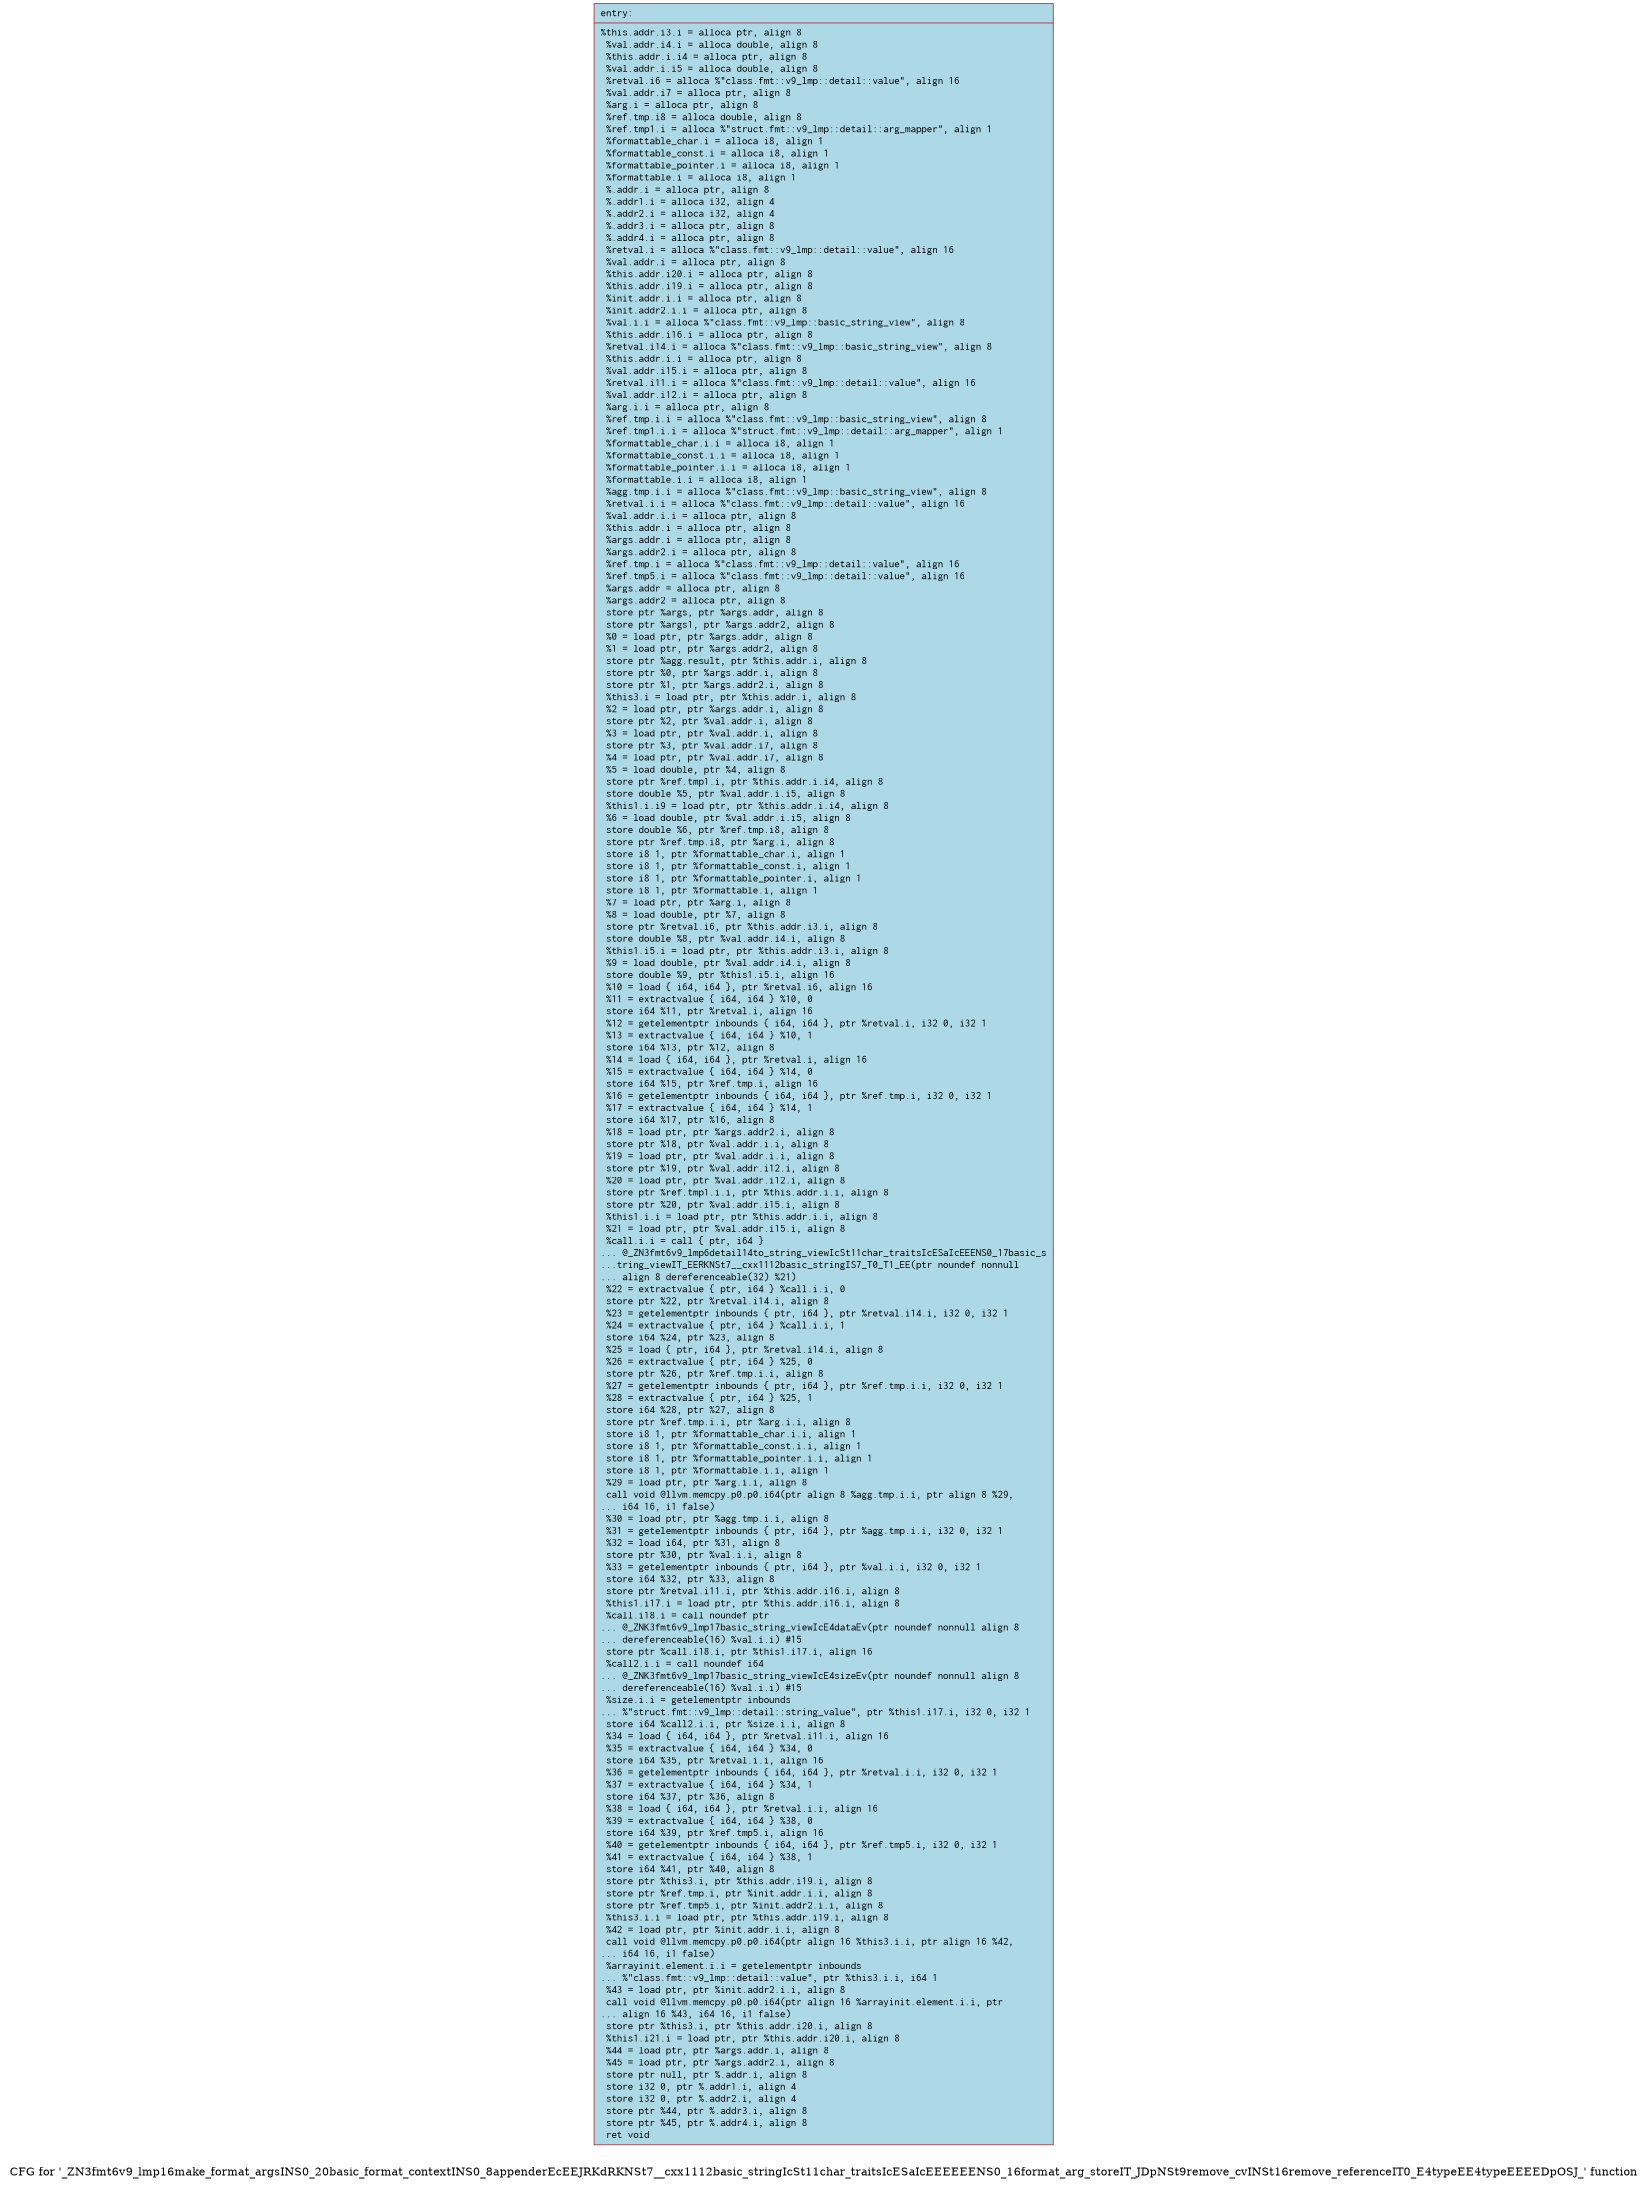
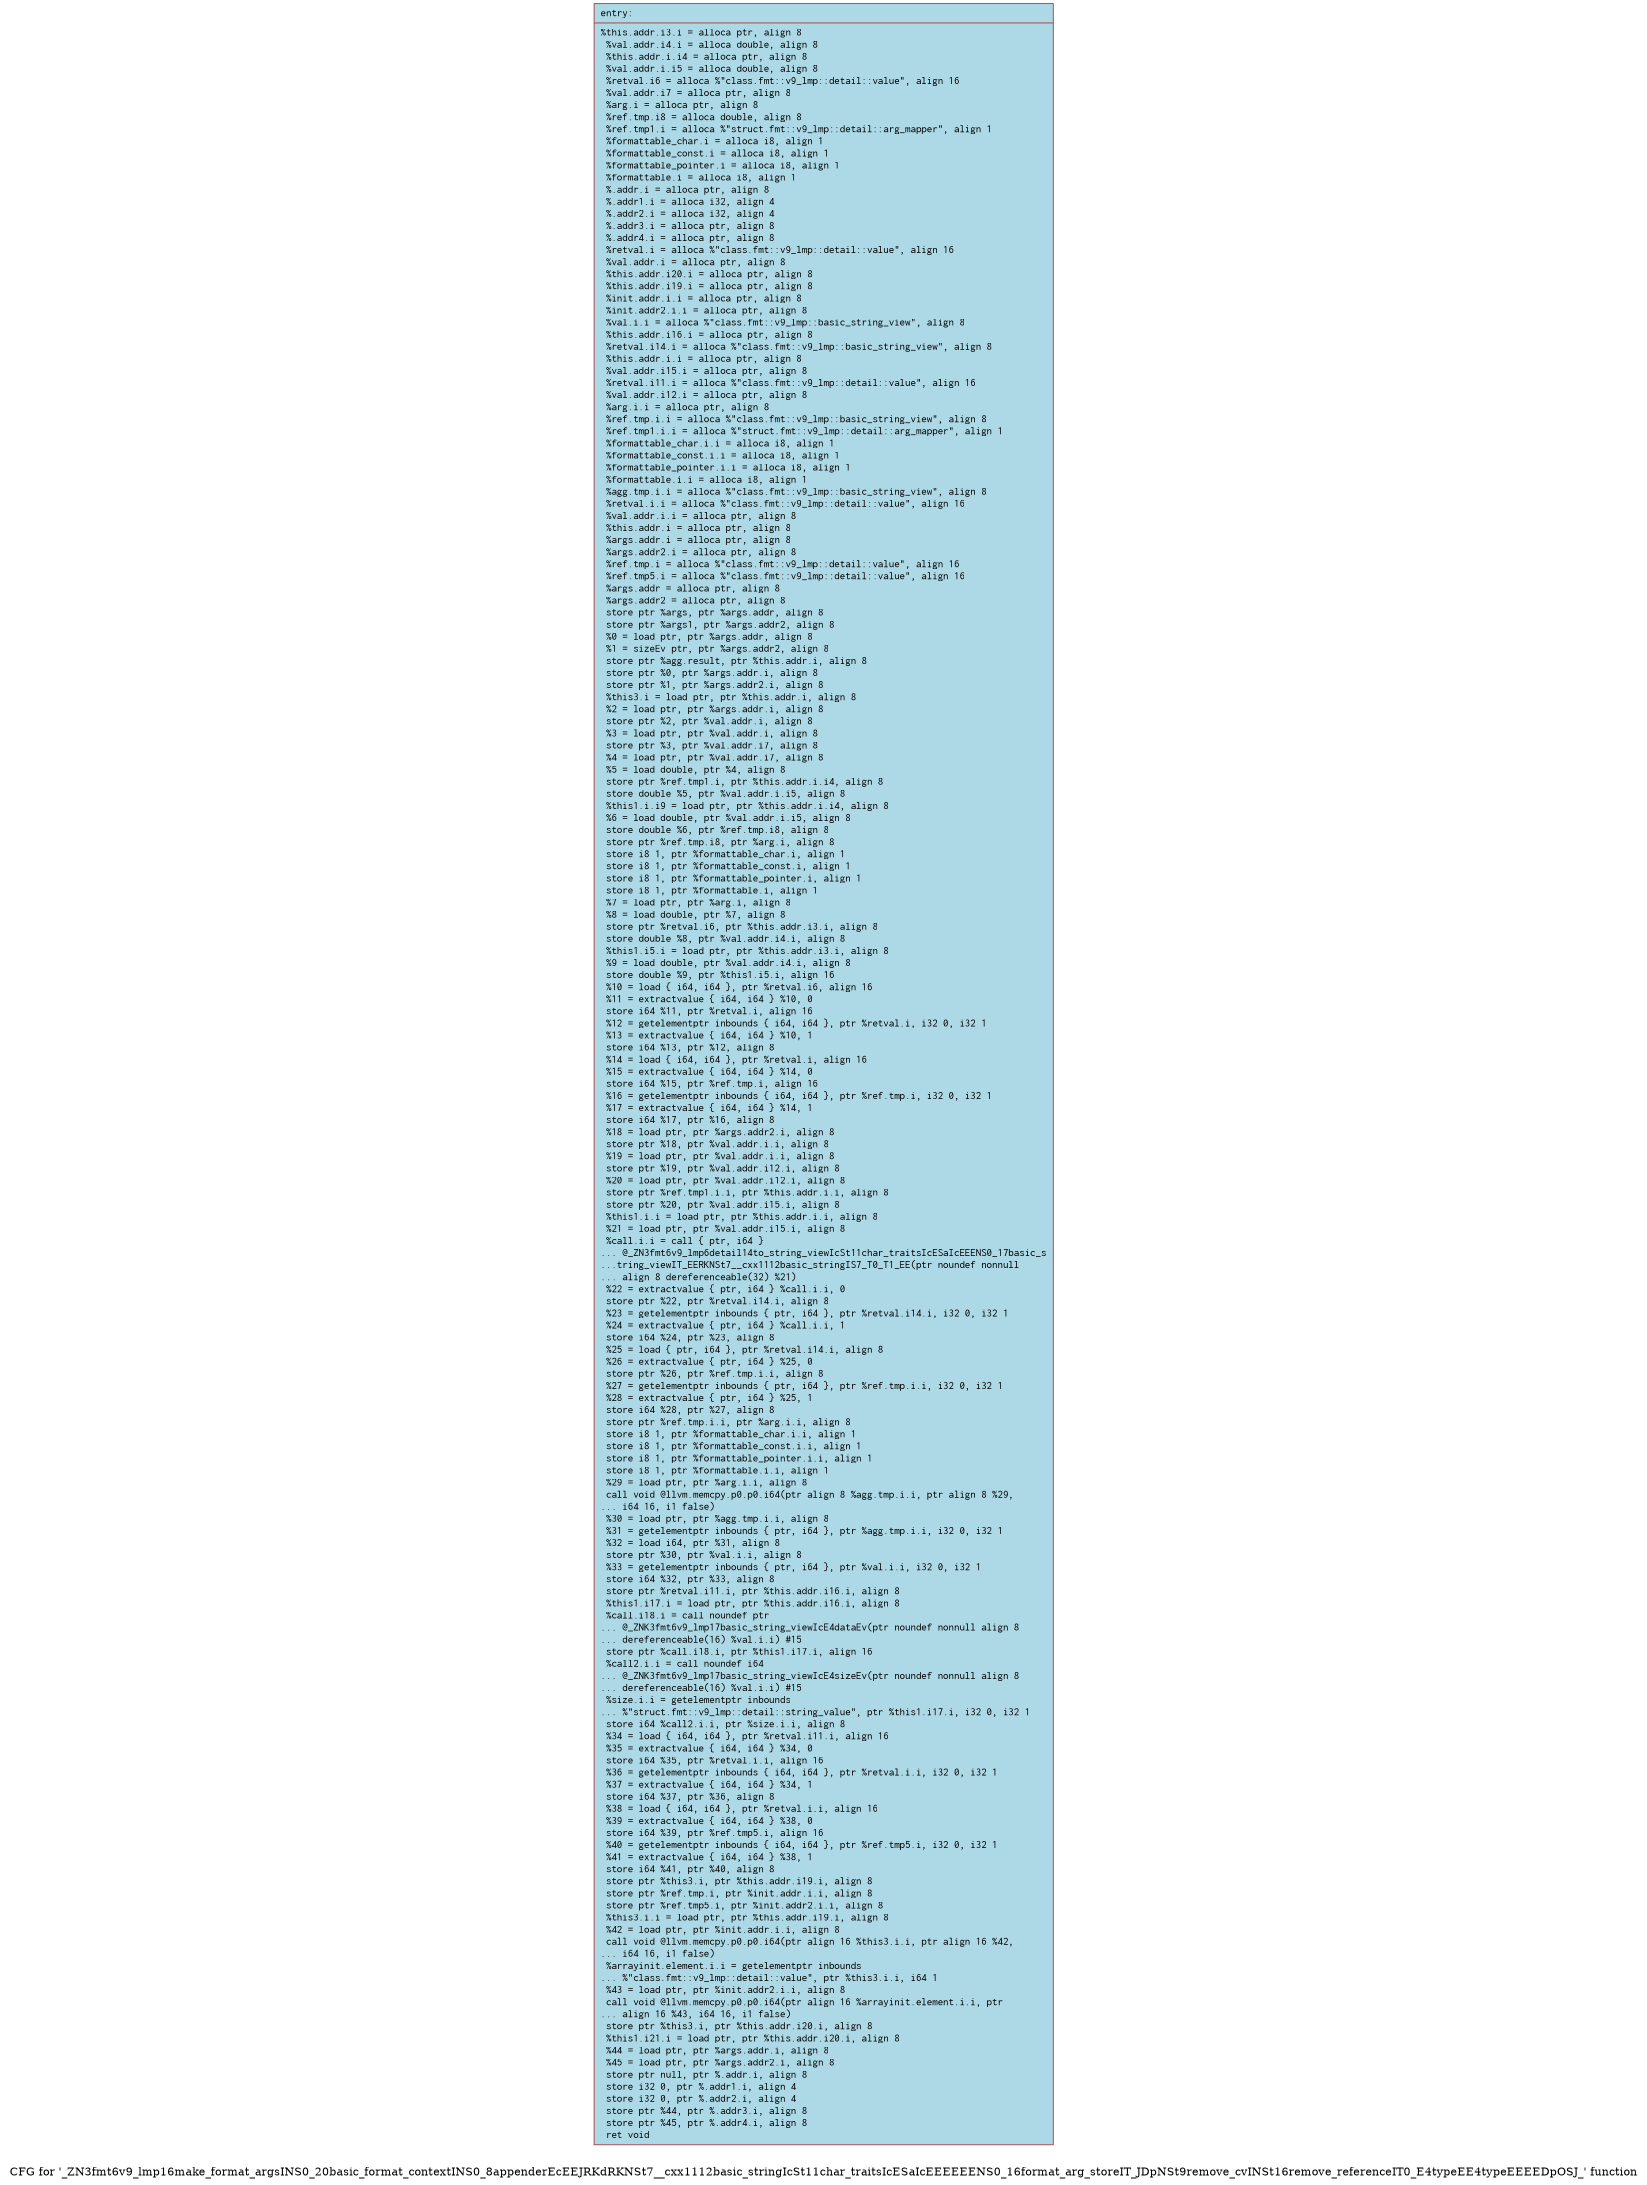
node "entry:": text "%1 = load ptr, ptr %args.addr2, align 8" -> "%1 = sizeEv ptr, ptr %args.addr2, align 8"
